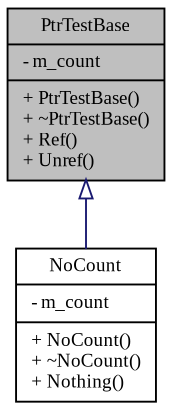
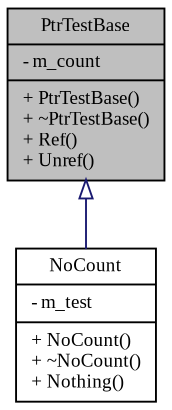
node "NoCount": text "- m_count" -> "- m_test"
